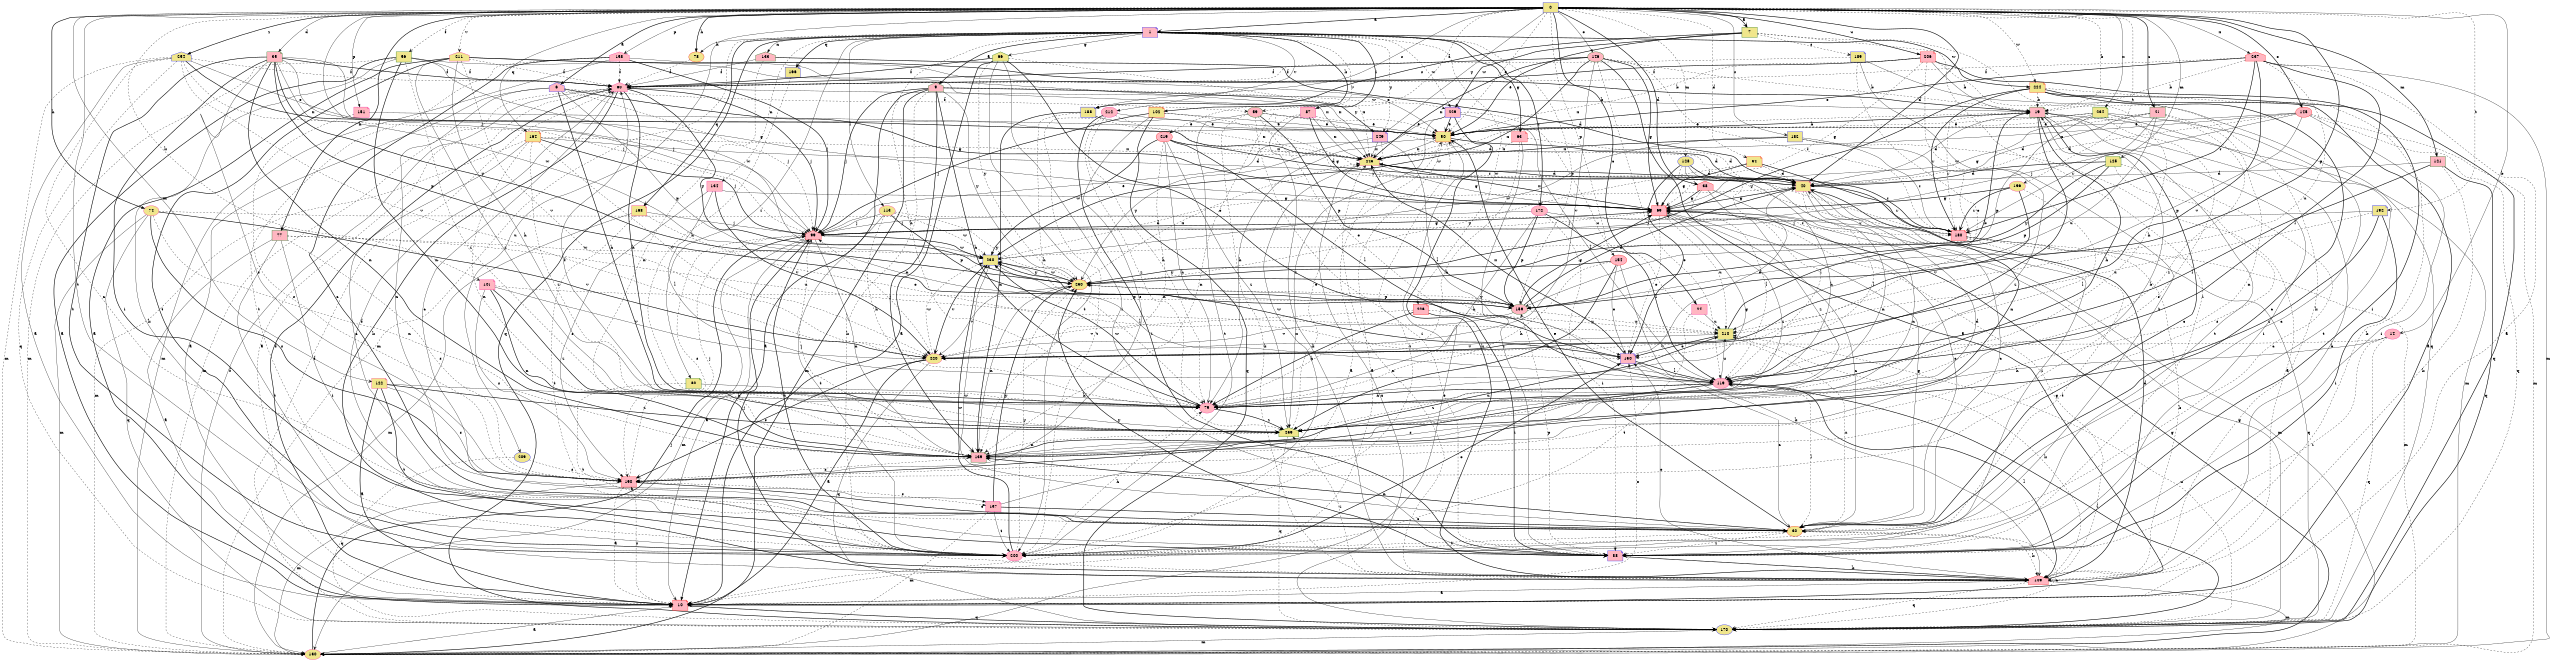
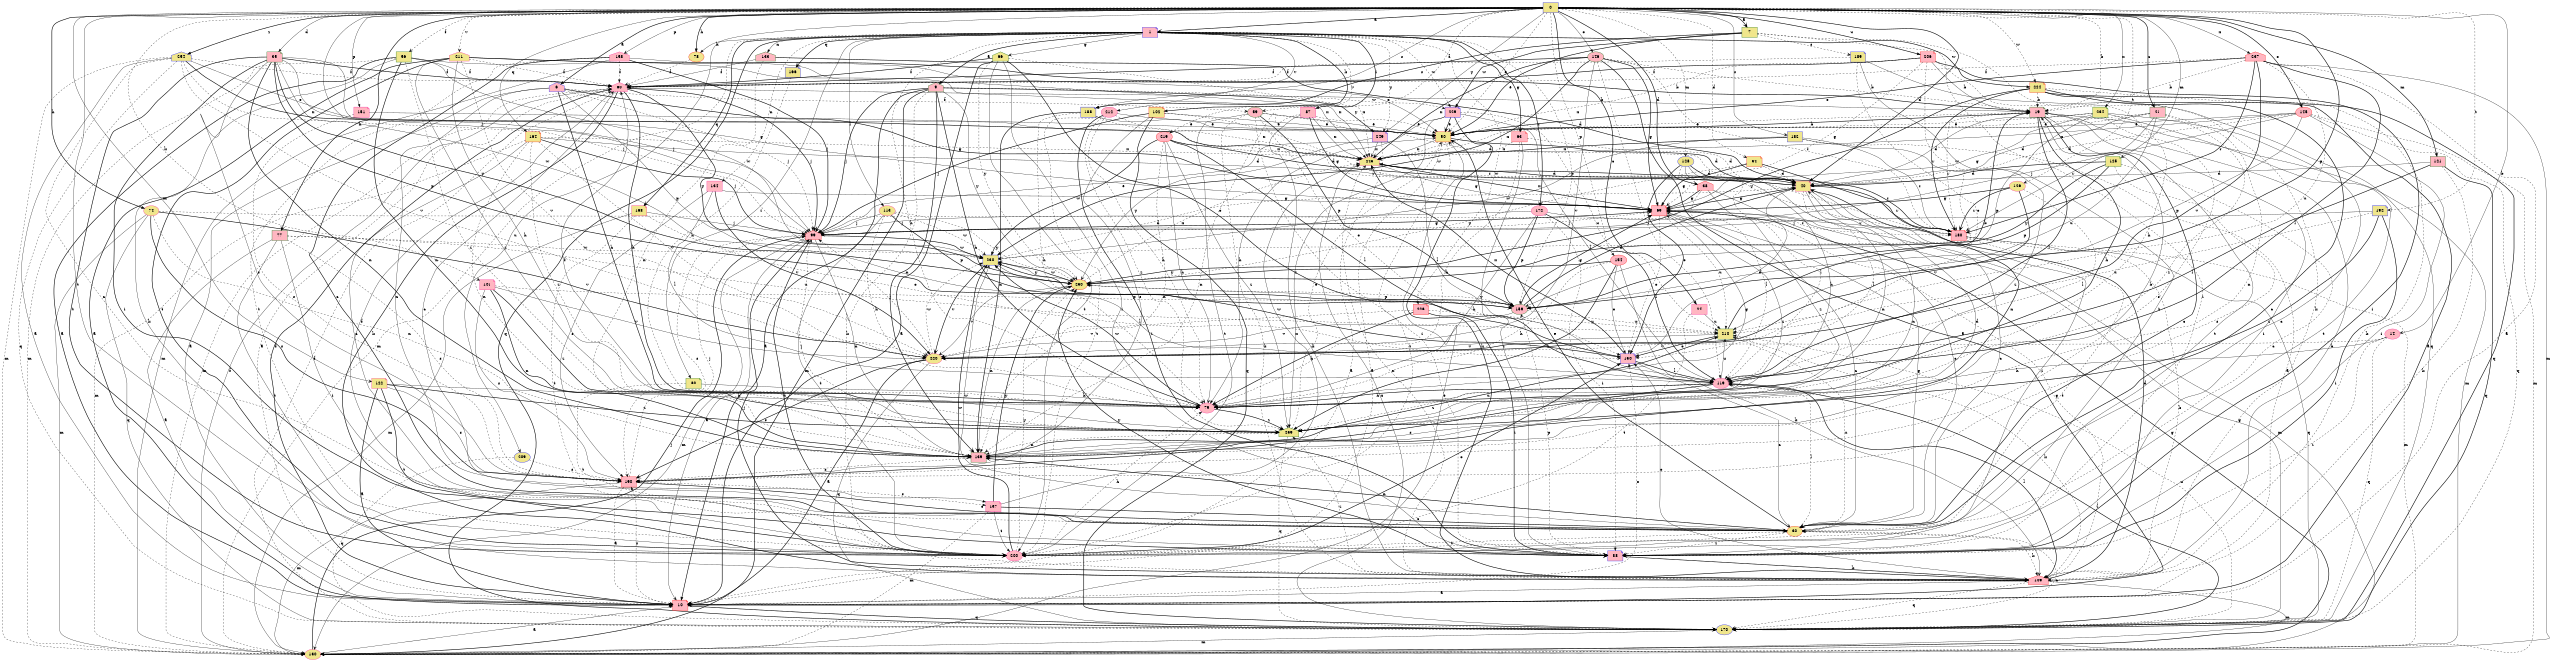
node "196": label "196" -> "126"
